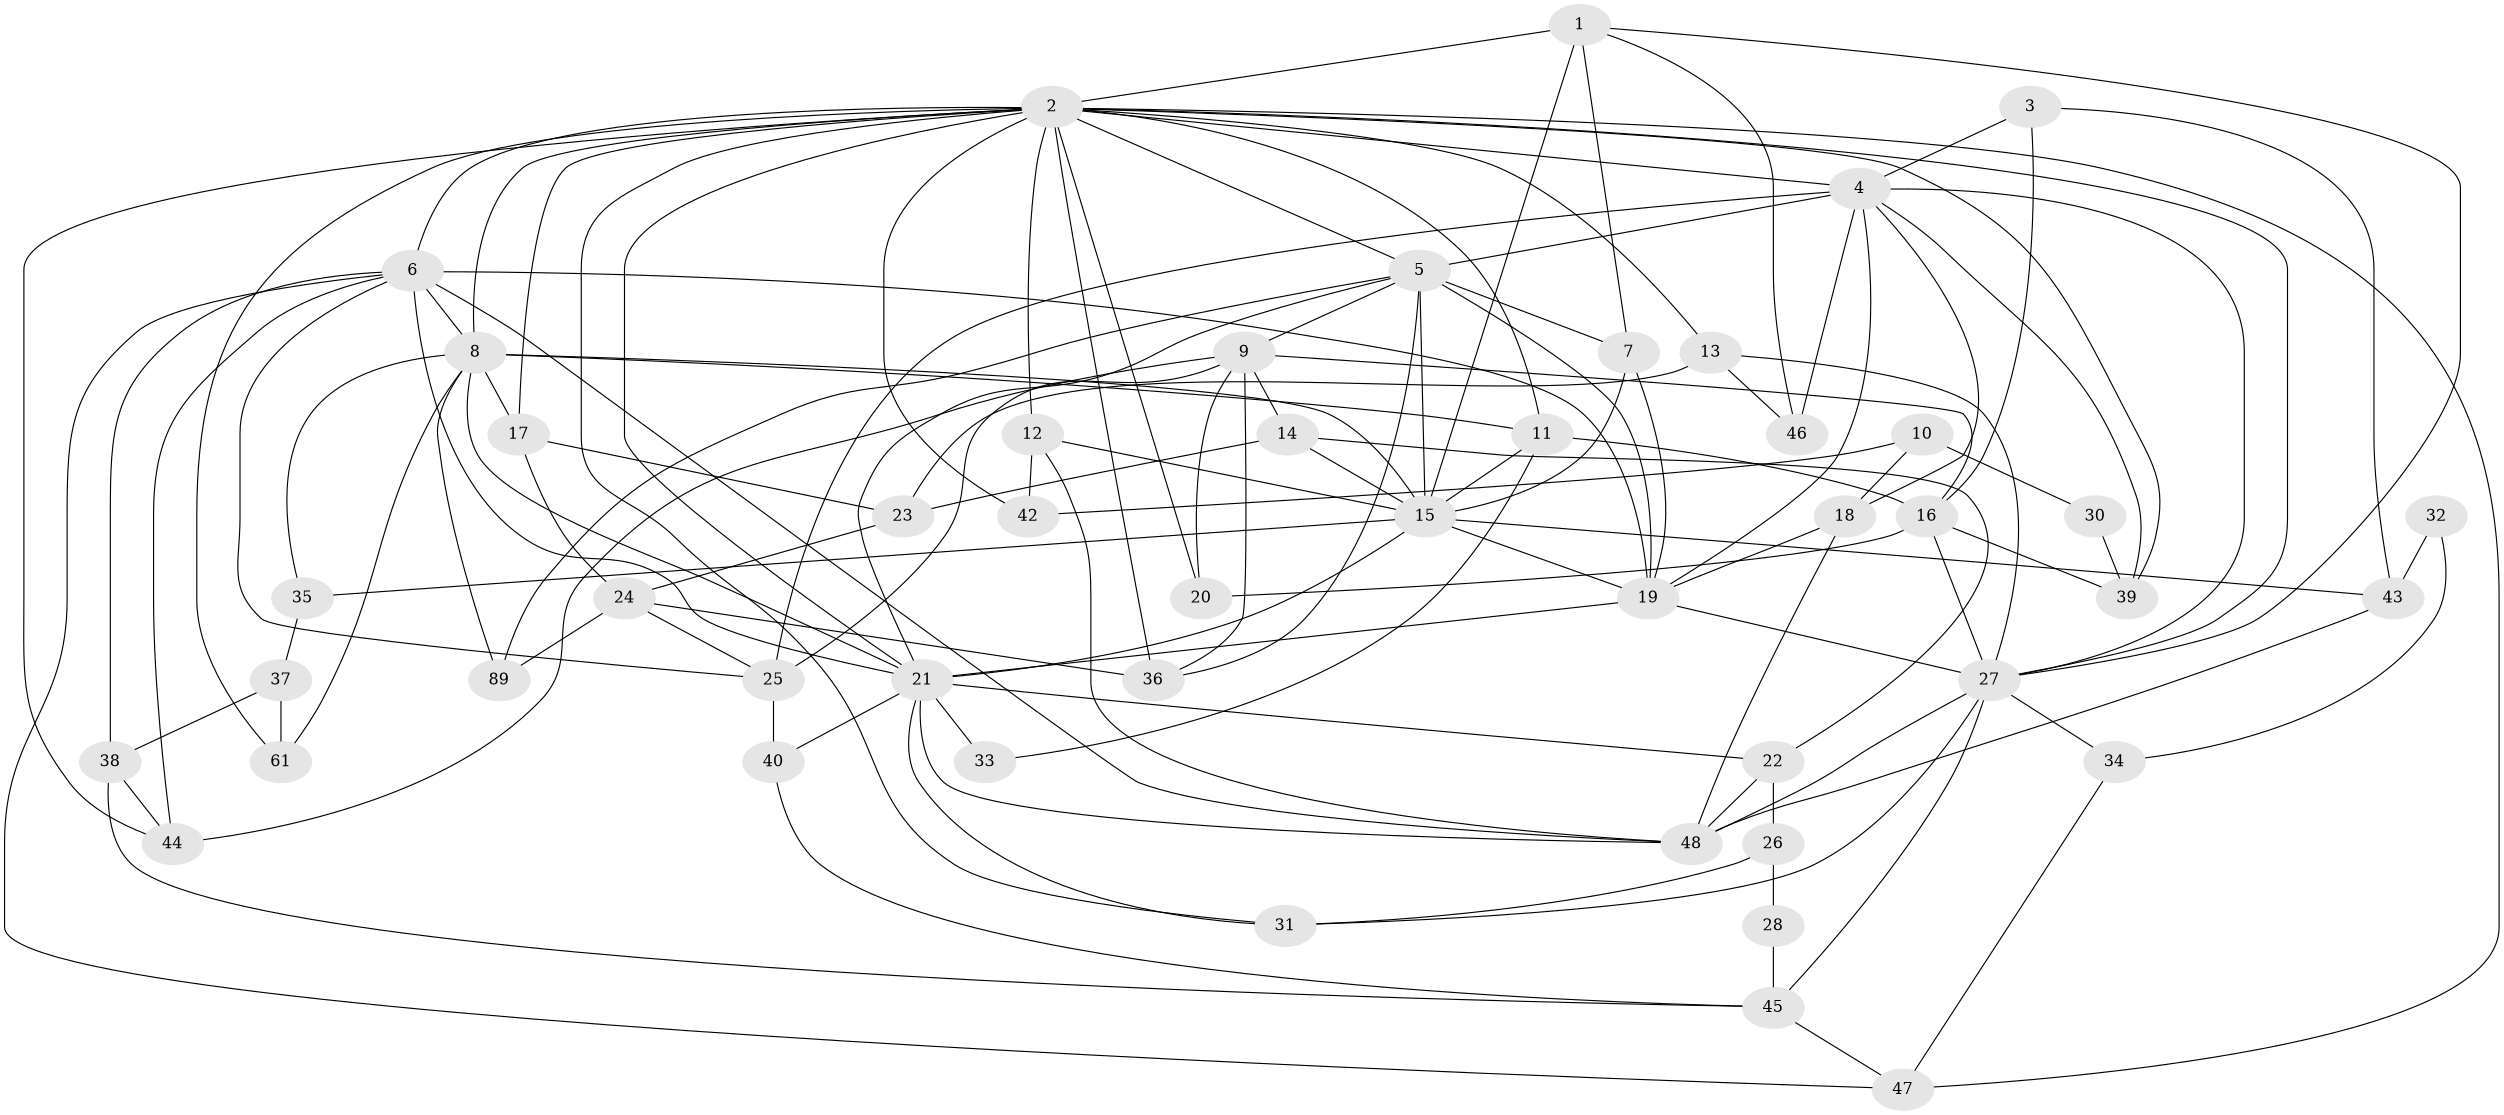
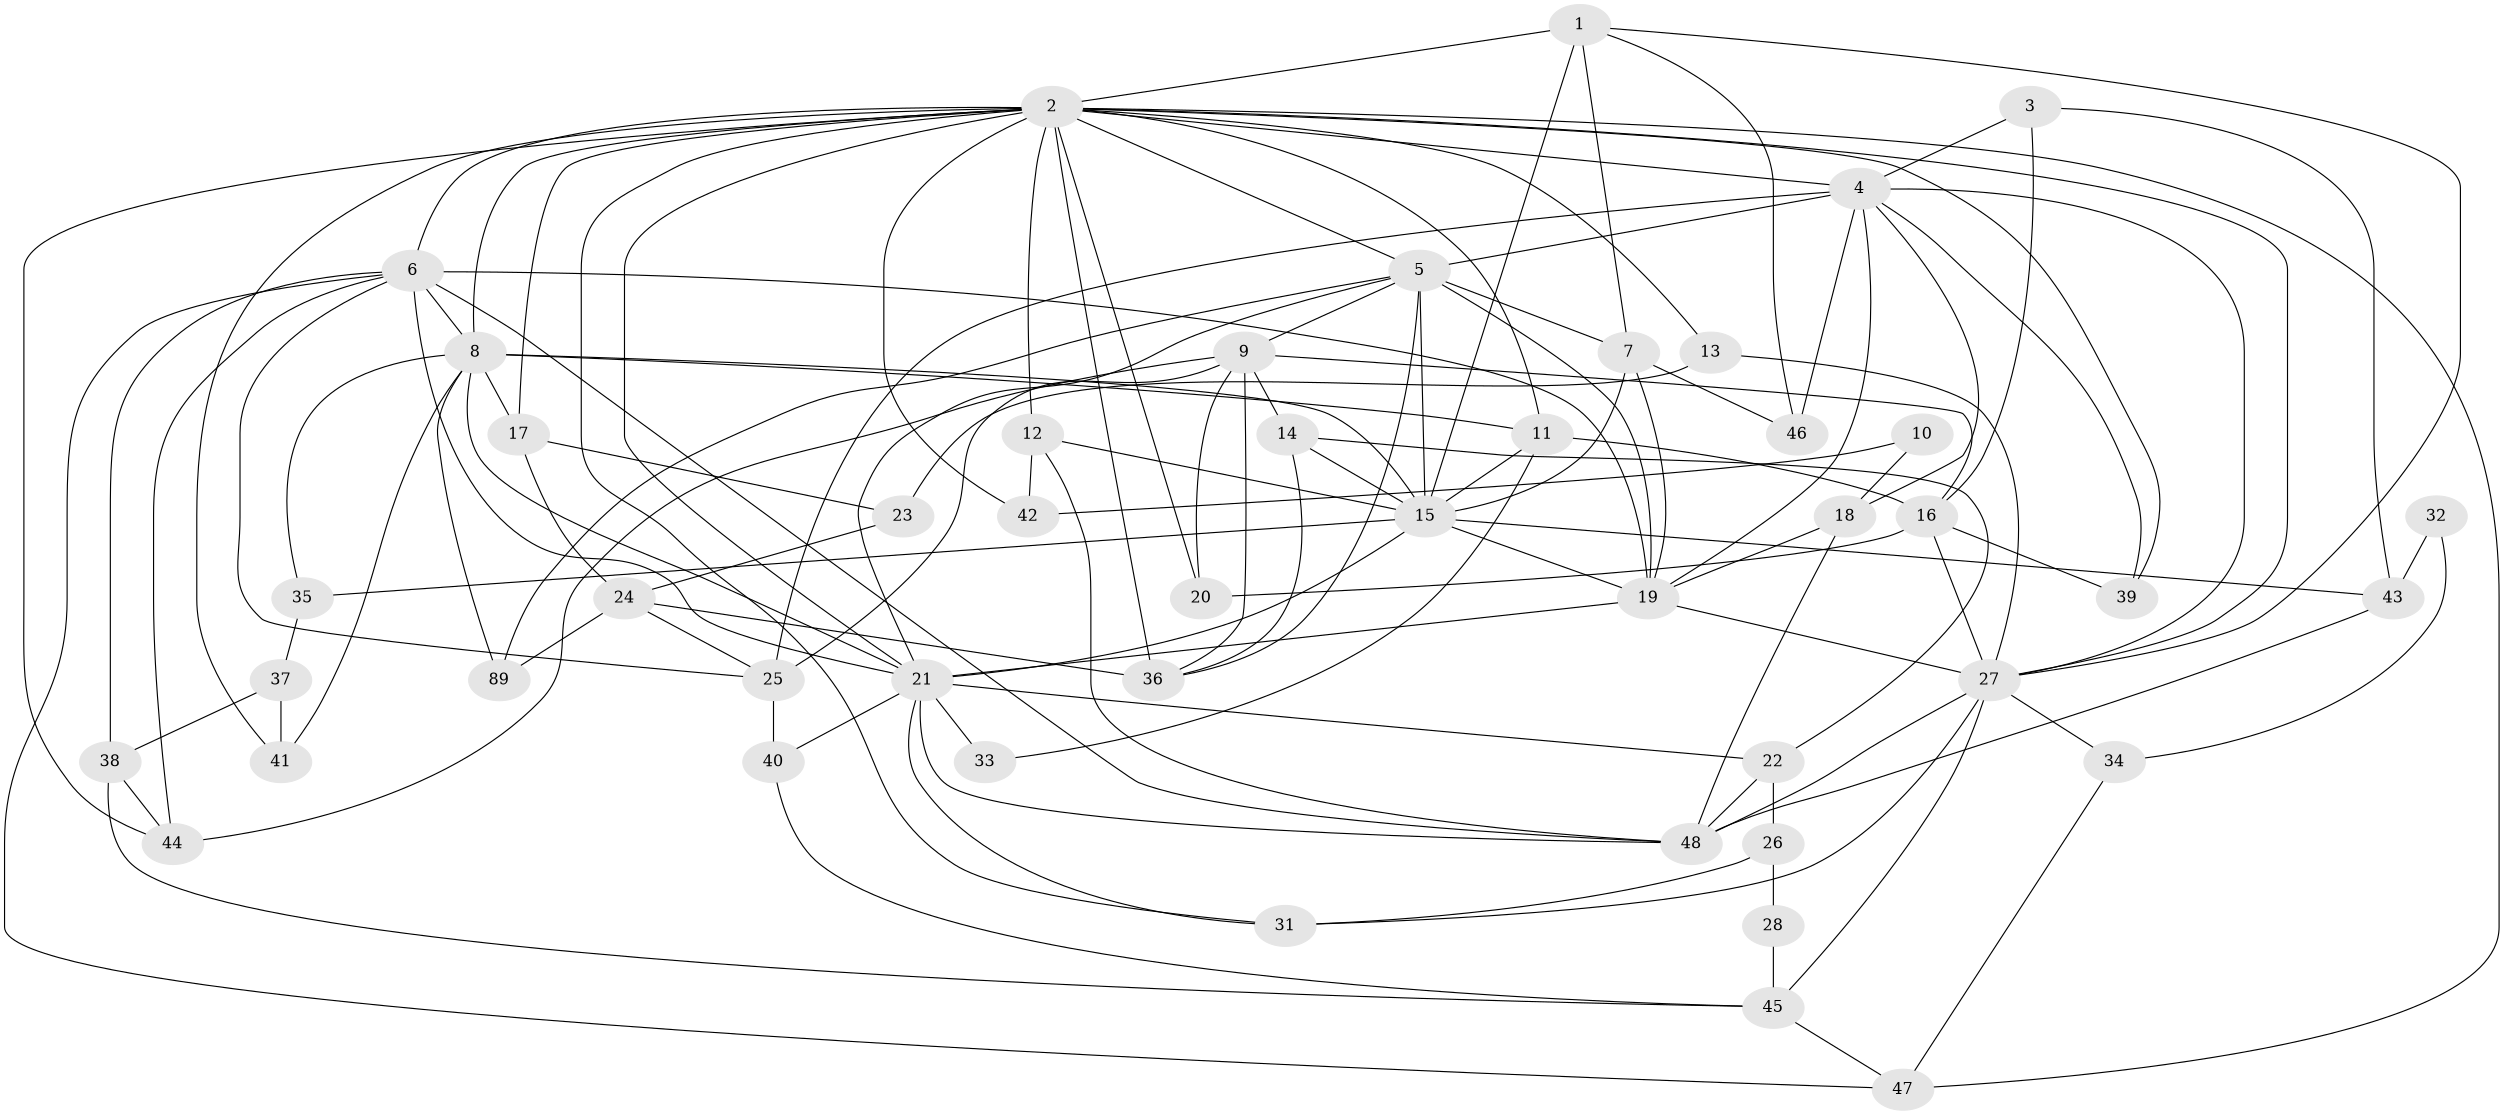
edge "13" -- "46": now "7" -- "46"
edge "14" -- "23": now "14" -- "36"
node "30": removed
node "61": label "61" -> "41"
